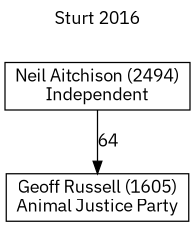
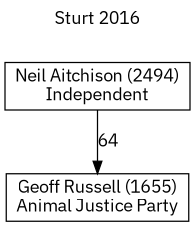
node "Geoff Russell (1605) Animal Justice Party": label "Geoff Russell (1605) Animal Justice Party" -> "Geoff Russell (1655) Animal Justice Party"
